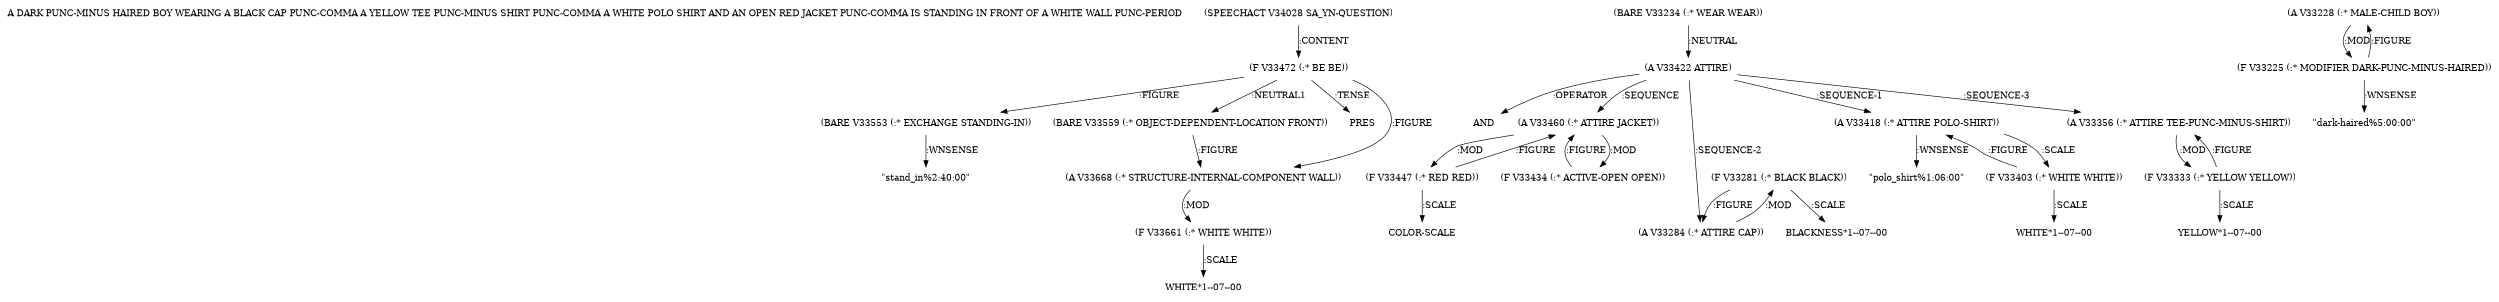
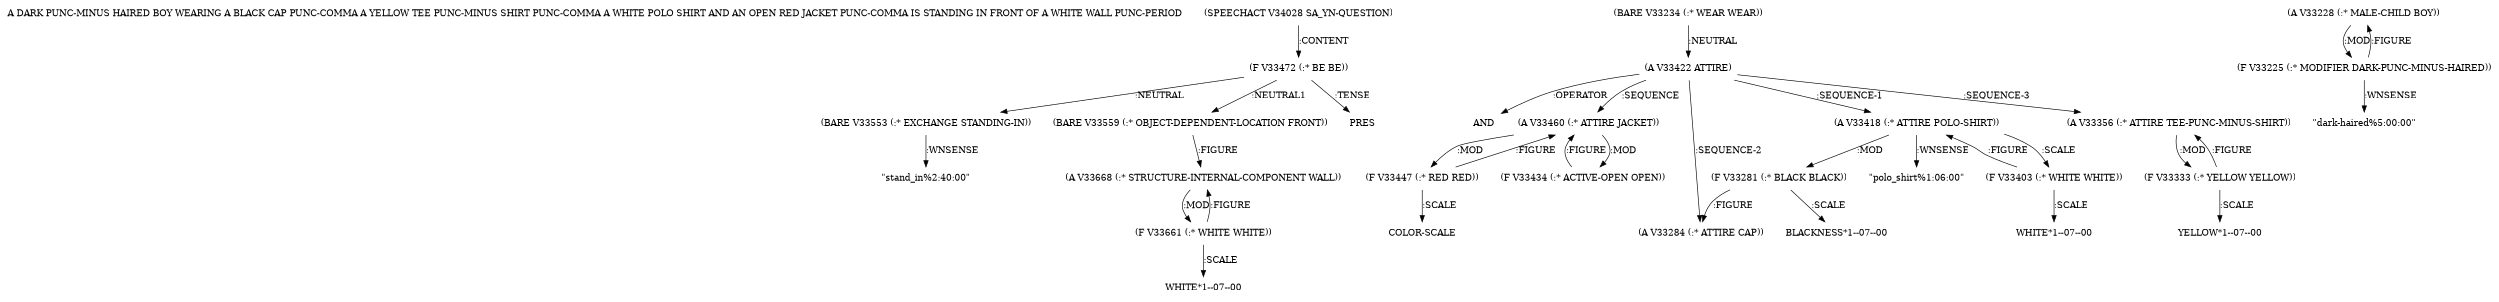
edge "(F V33472 (:* BE BE))" -> "(BARE V33553 (:* EXCHANGE STANDING-IN))": label ":FIGURE" -> ":NEUTRAL"
edge "(F V33472 (:* BE BE))" -> "(A V33668 (:* STRUCTURE-INTERNAL-COMPONENT WALL))": now "(F V33661 (:* WHITE WHITE))" -> "(A V33668 (:* STRUCTURE-INTERNAL-COMPONENT WALL))"
edge "(A V33284 (:* ATTIRE CAP))" -> "(F V33281 (:* BLACK BLACK))": now "(A V33418 (:* ATTIRE POLO-SHIRT))" -> "(F V33281 (:* BLACK BLACK))"
